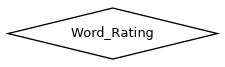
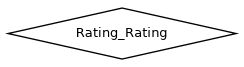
node "Word_Rating": label "Word_Rating" -> "Rating_Rating"
